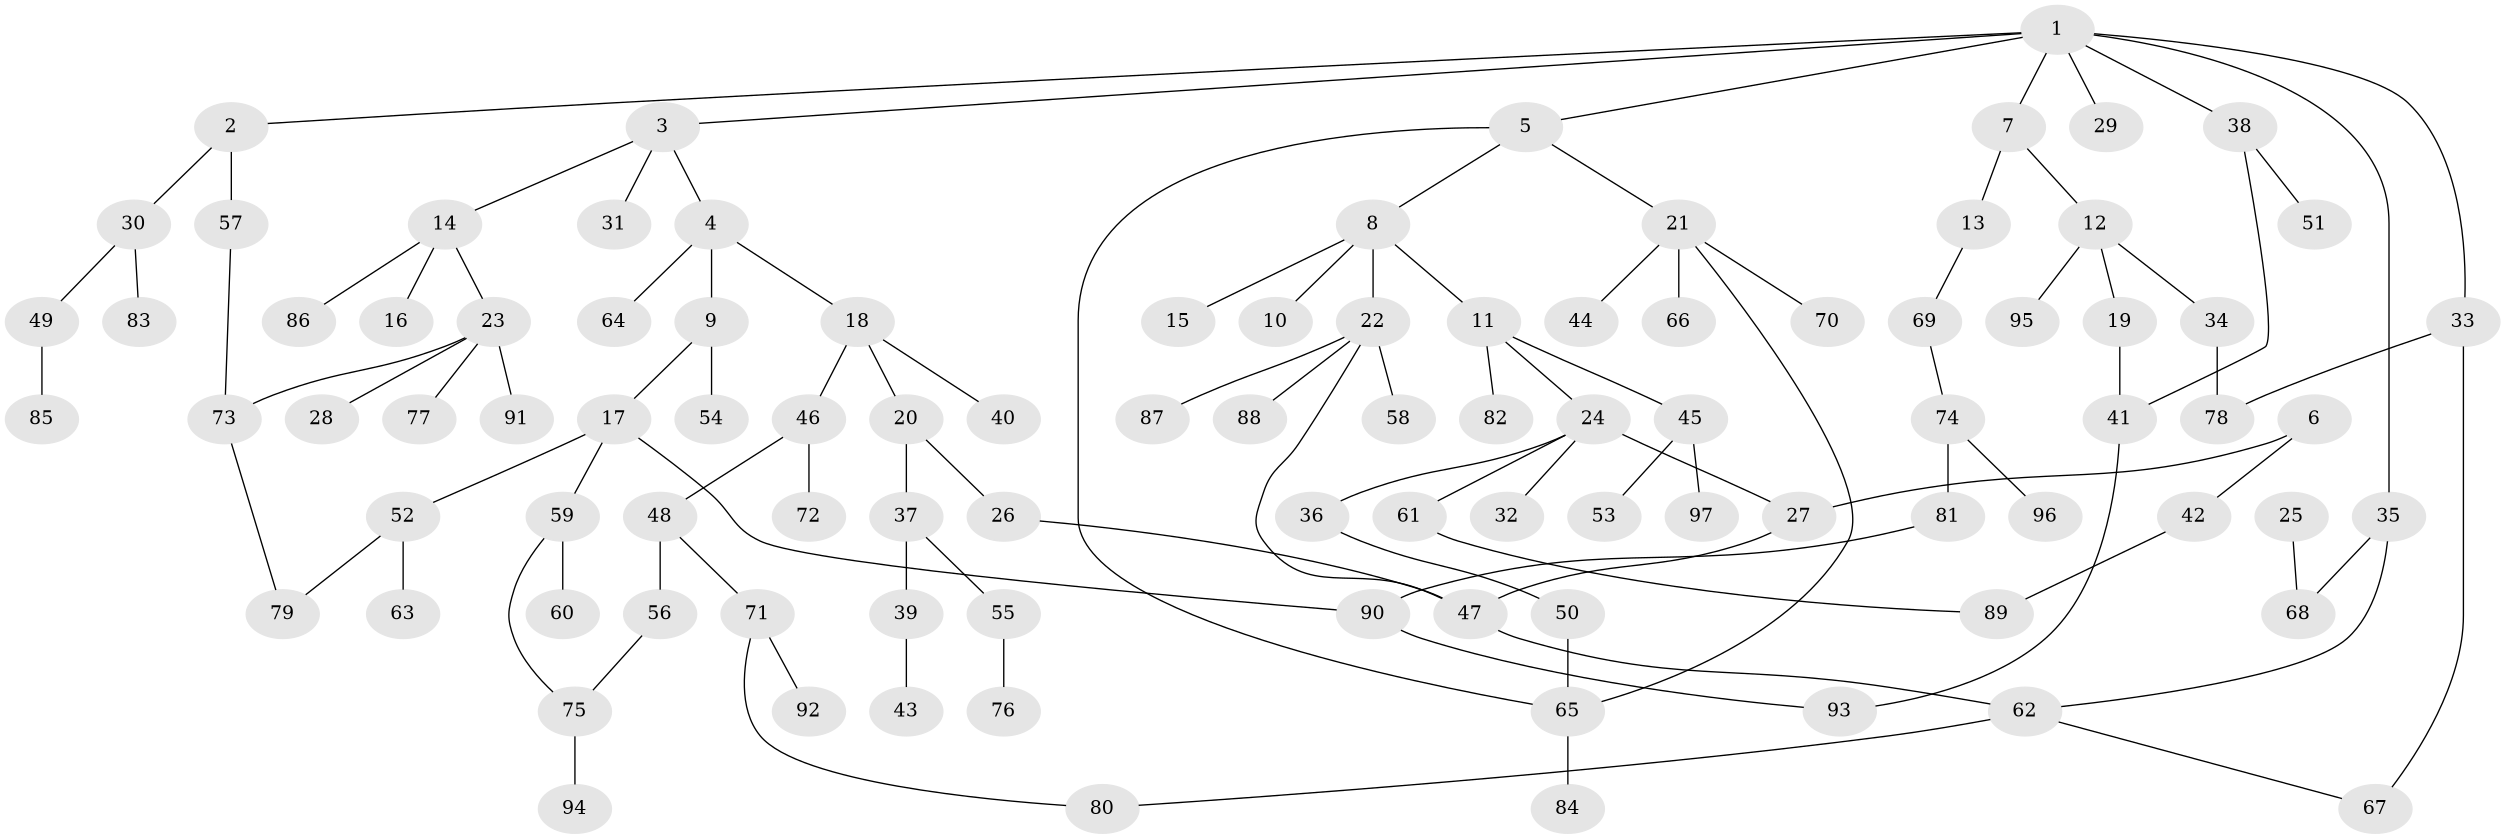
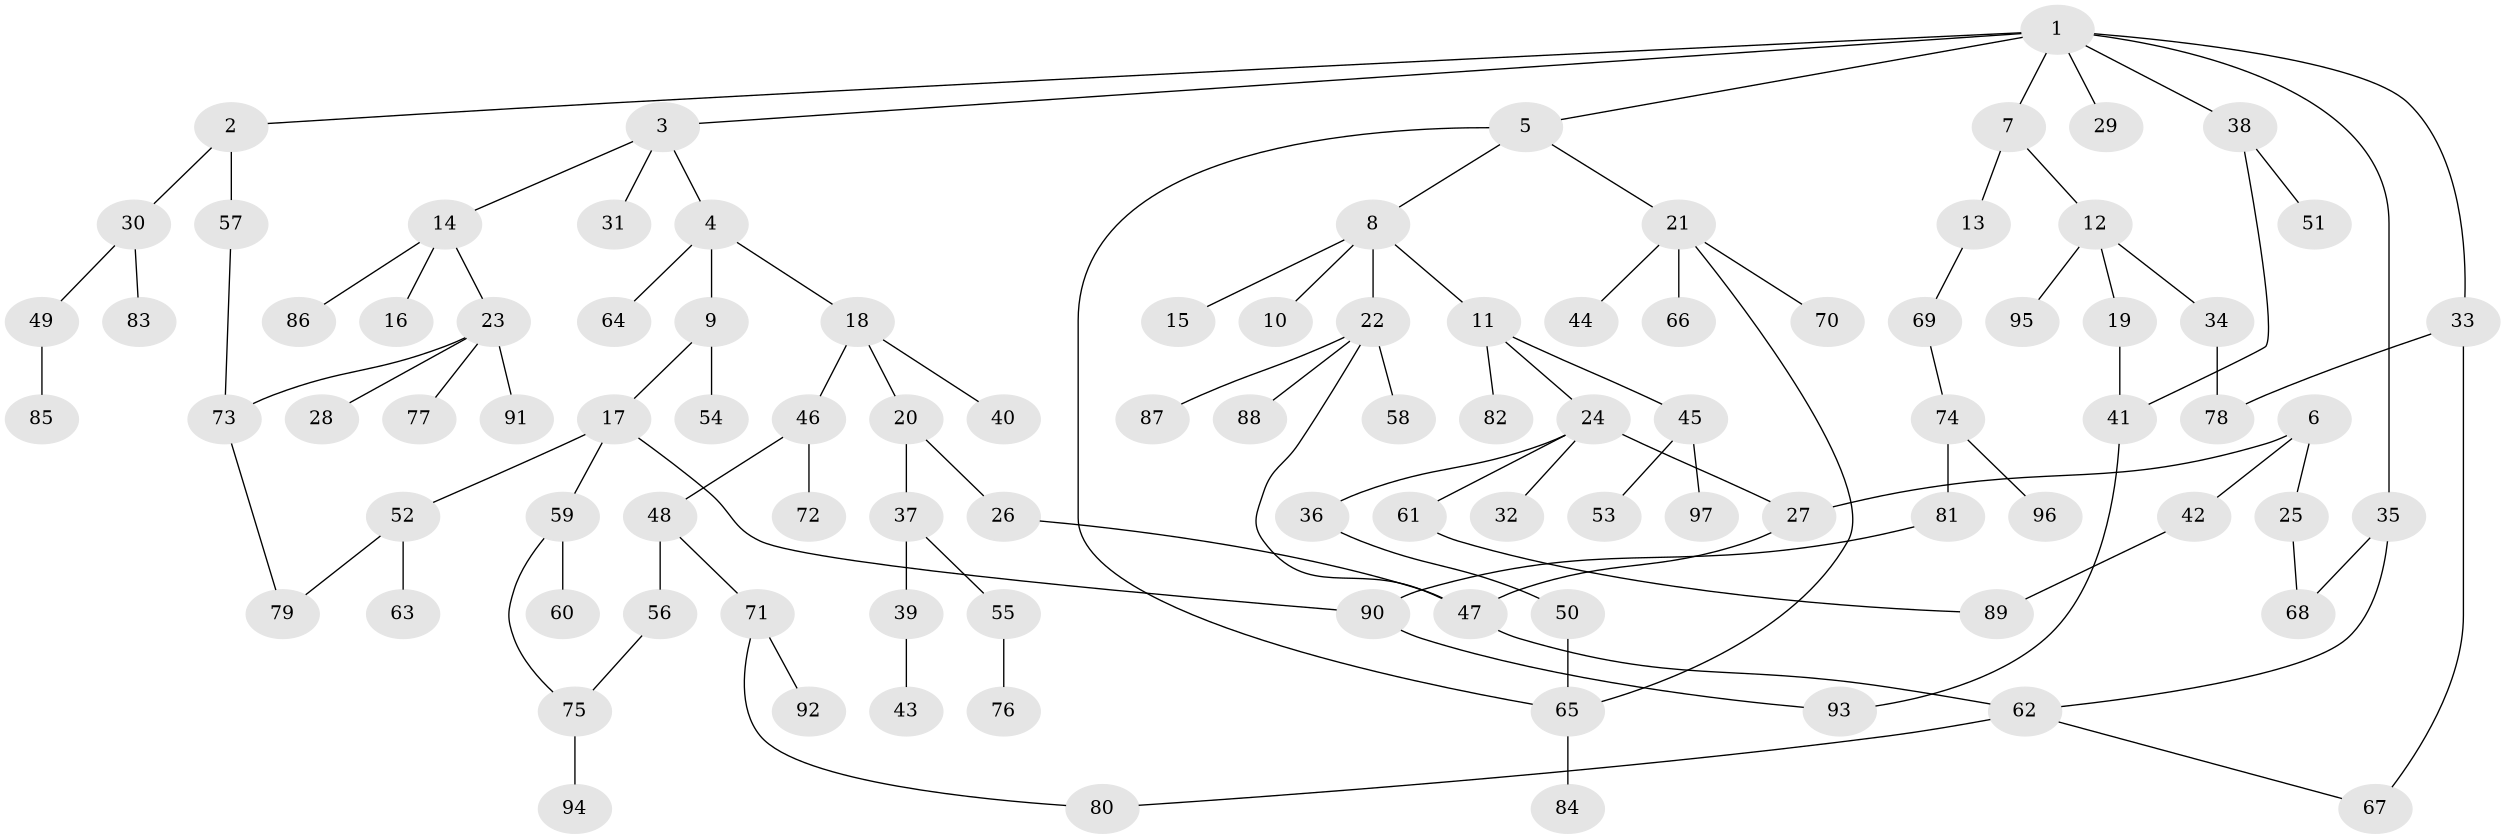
edge "6" -- "25": added
